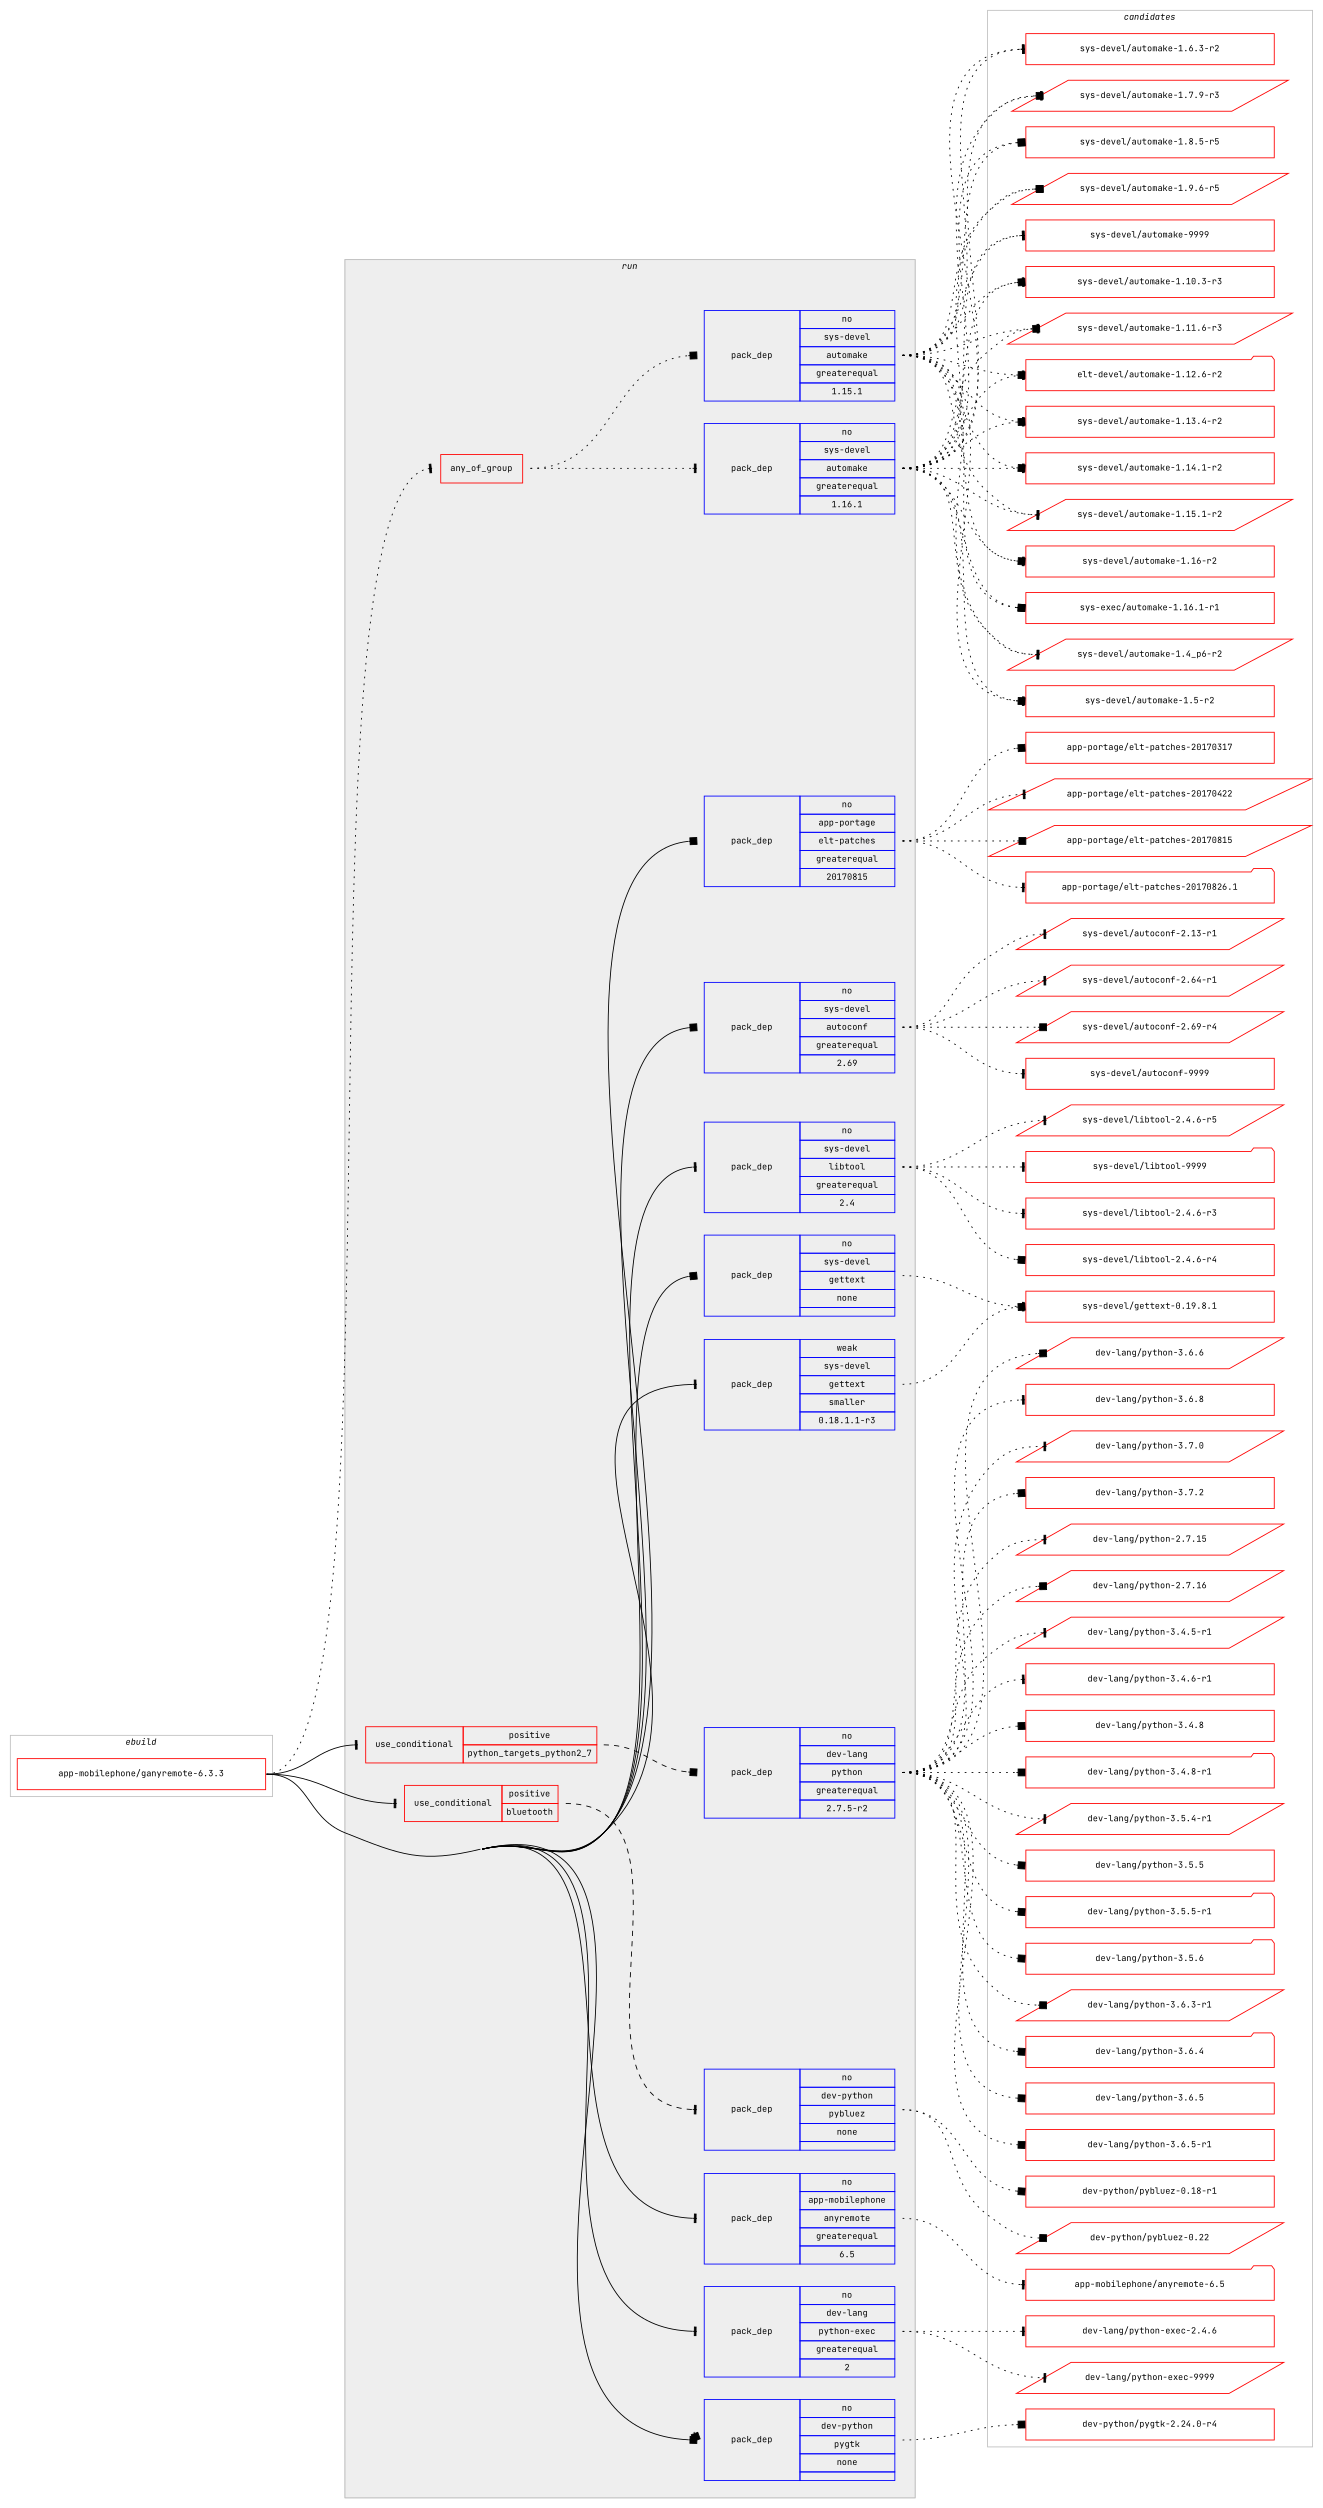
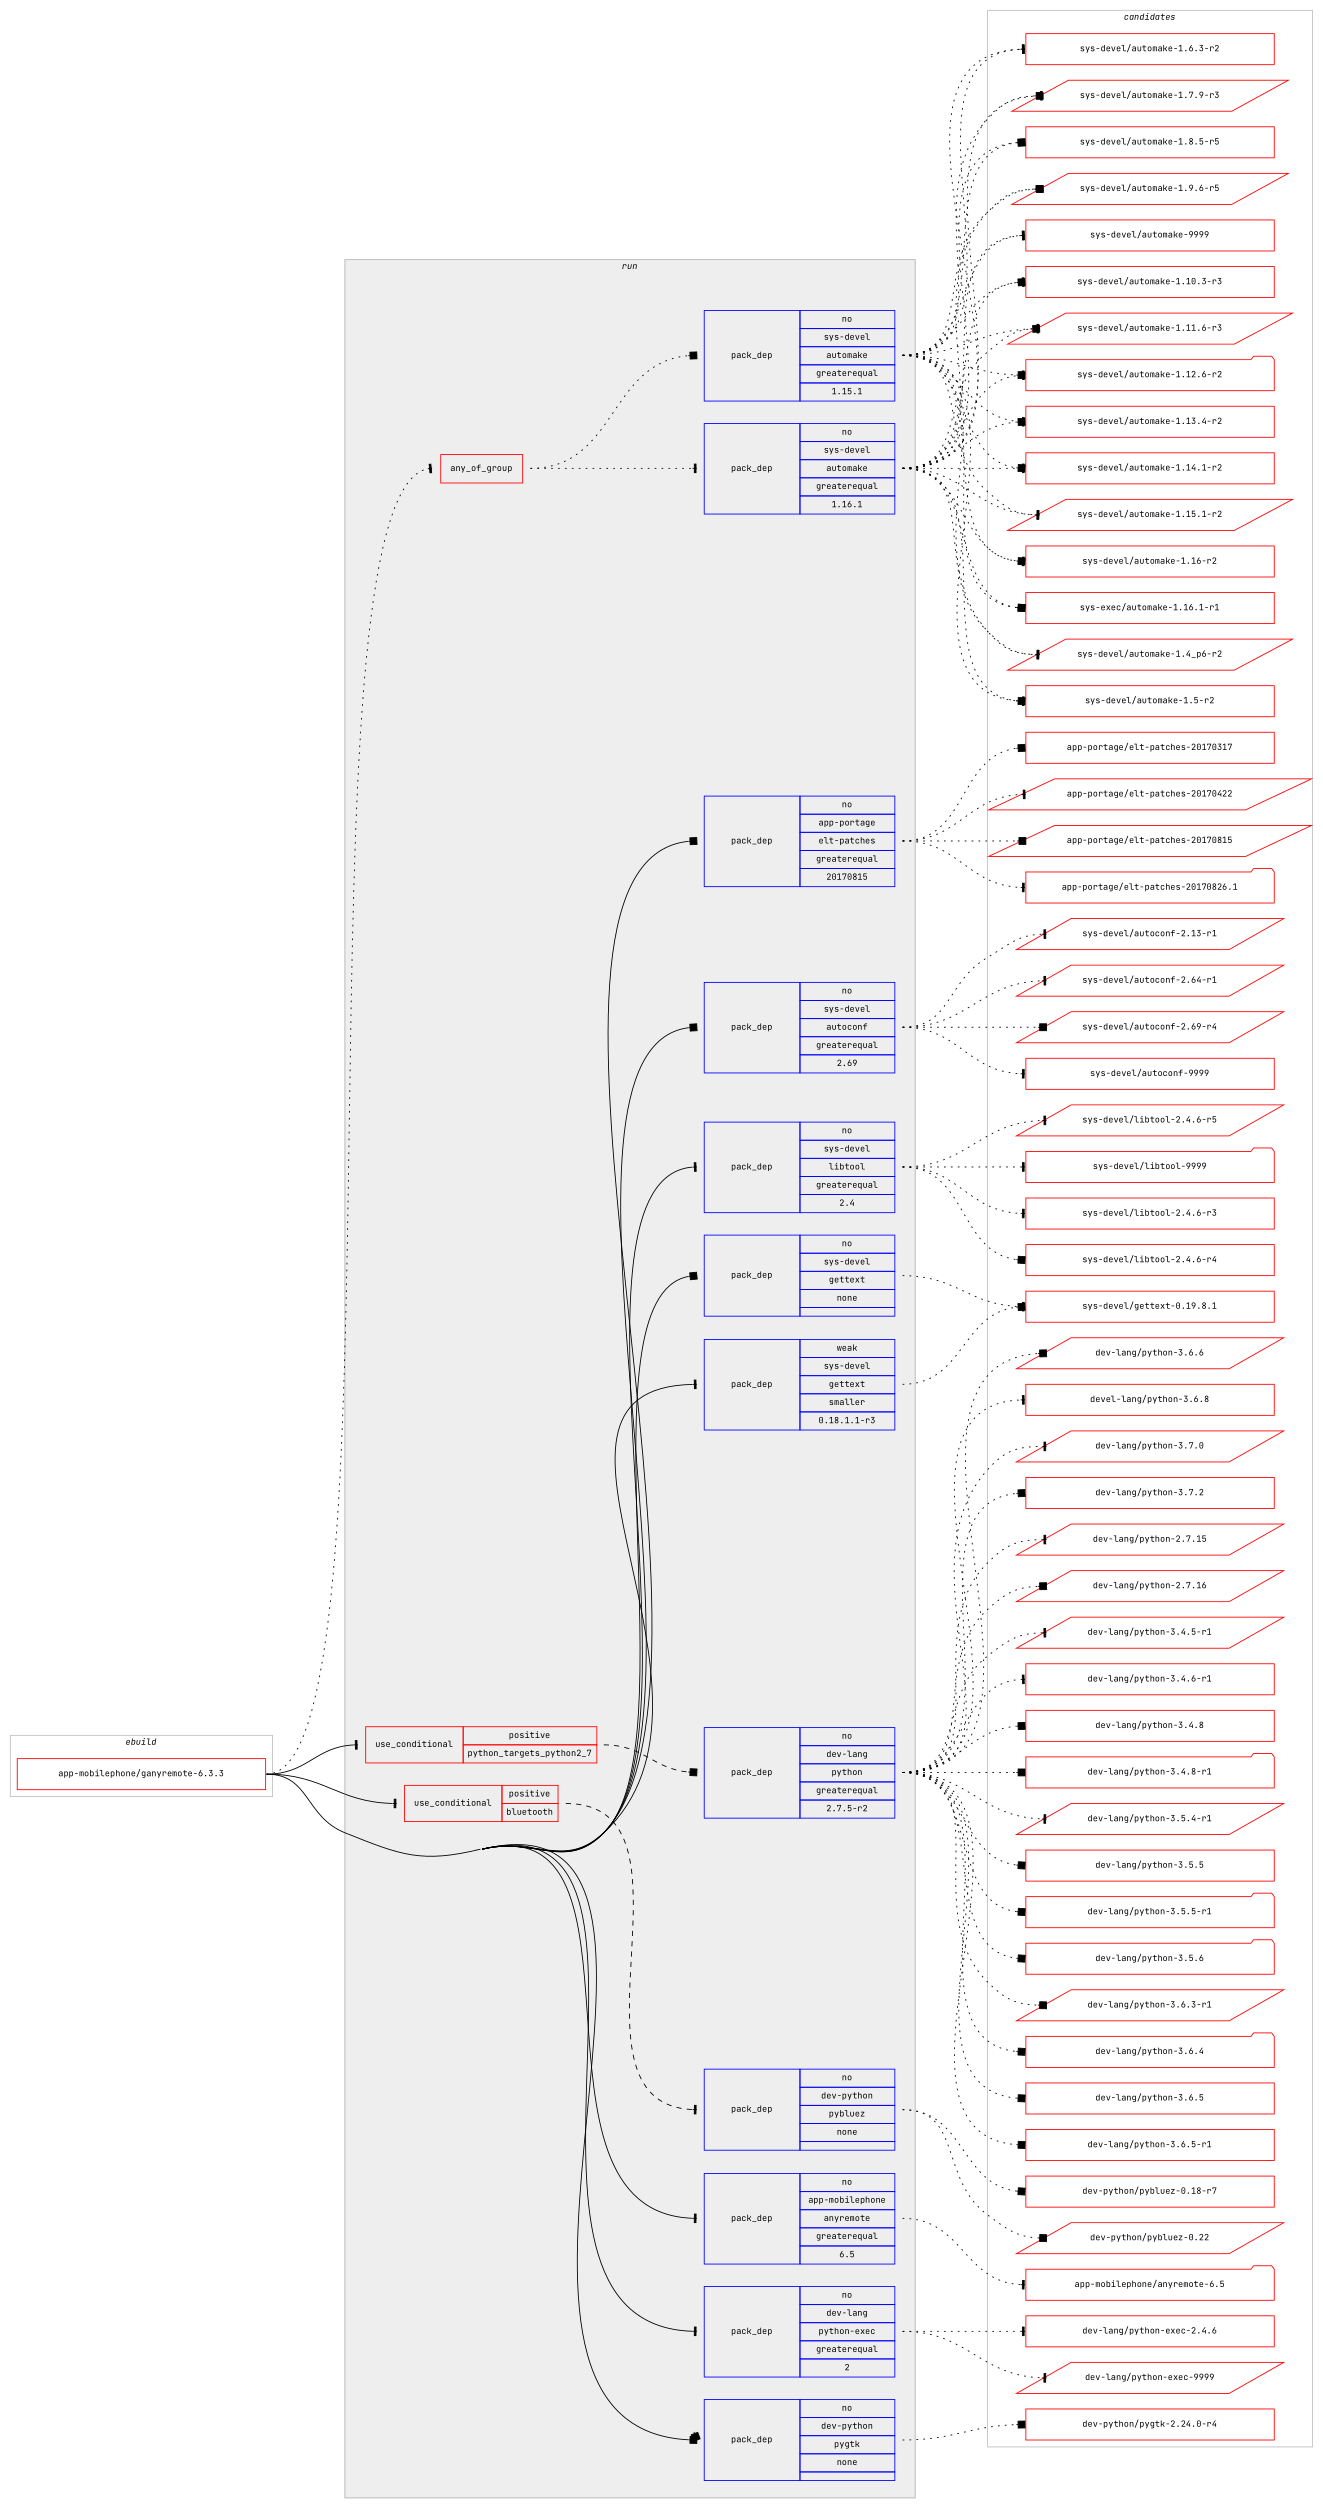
node "elt-devel/automake-1.12.6-r2": label "elt-devel/automake-1.12.6-r2" -> "sys-devel/automake-1.12.6-r2"
node "dev-lang/python-3.6.8": label "dev-lang/python-3.6.8" -> "devel-lang/python-3.6.8"
node "dev-python/pybluez-0.18-r1": label "dev-python/pybluez-0.18-r1" -> "dev-python/pybluez-0.18-r7"
